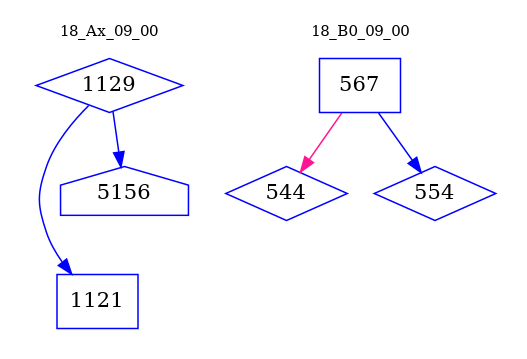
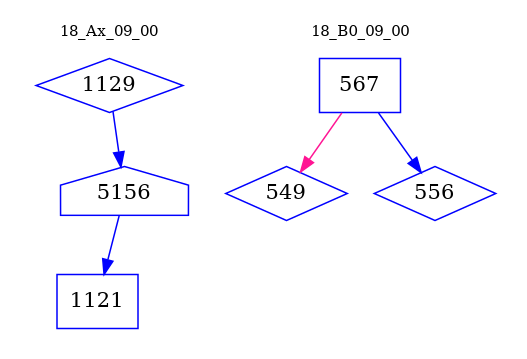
edge "1129" -> "1121": now "5156" -> "1121"
node "544": label "544" -> "549"
node "554": label "554" -> "556"
